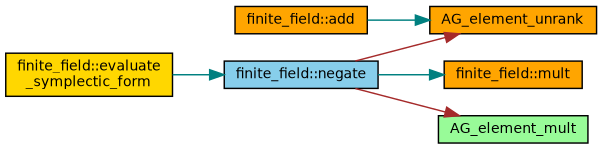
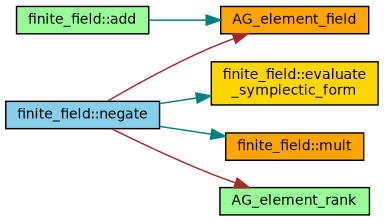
node "finite_field::add": fillcolor orange -> palegreen
node "AG_element_unrank": label "AG_element_unrank" -> "AG_element_field"
edge "finite_field::evaluate _symplectic_form" -> "finite_field::negate": reversed
node "AG_element_mult": label "AG_element_mult" -> "AG_element_rank"
